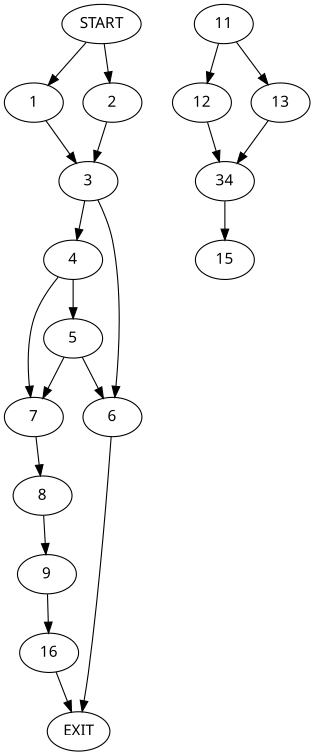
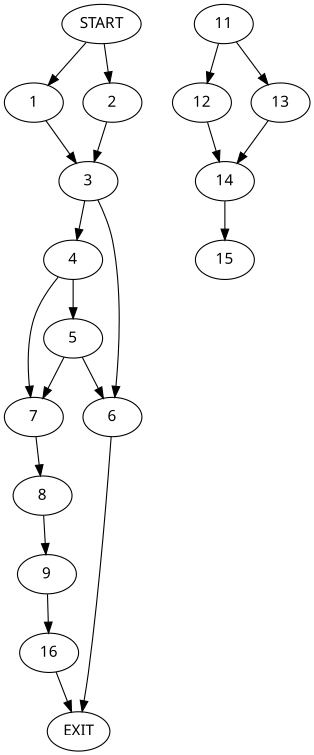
node "34": label "34" -> "14"
